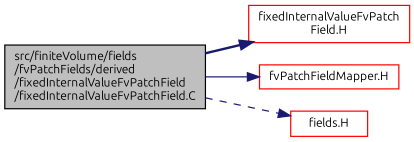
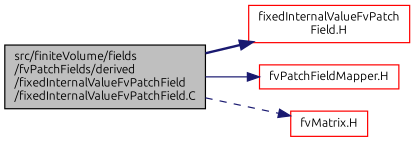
node "fields.H": label "fields.H" -> "fvMatrix.H"
